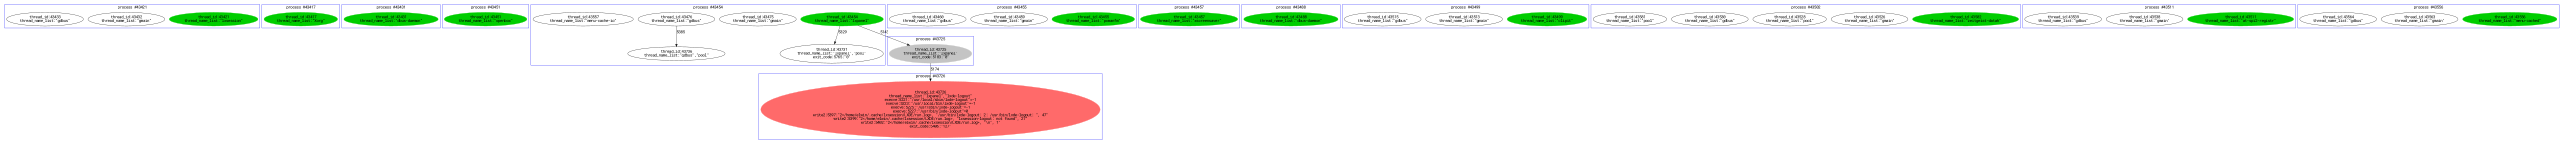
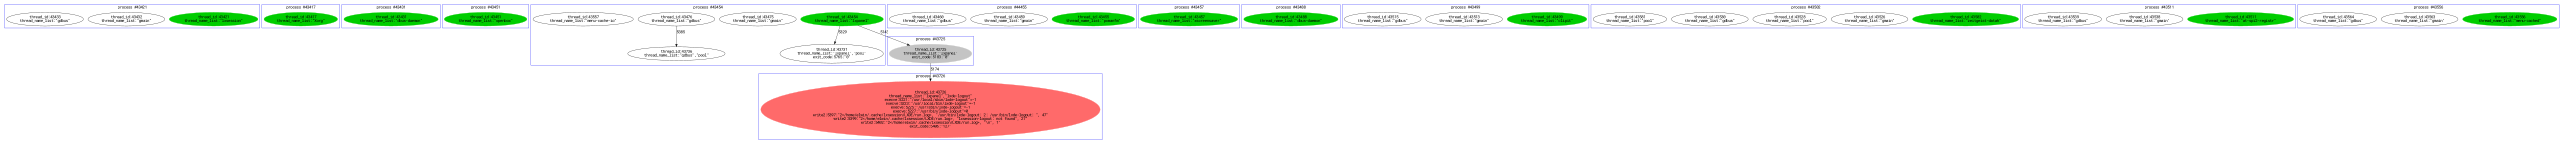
cluster "process #43455": label "process #43455" -> "process #44455"
